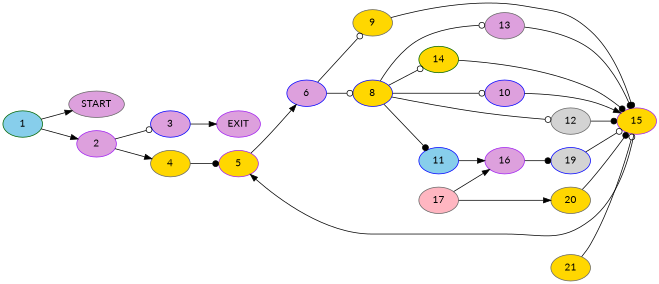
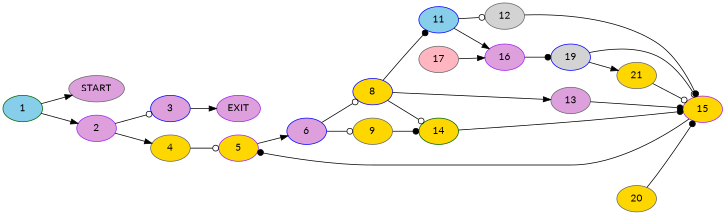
edge "9" -> "15": now "9" -> "14"
edge "8" -> "13": arrowhead odot -> normal
edge "19" -> "21": added
node "10": removed
edge "8" -> "12": now "11" -> "12"
edge "4" -> "5": arrowhead dot -> odot
edge "17" -> "20": removed
edge "15" -> "5": arrowhead normal -> dot
